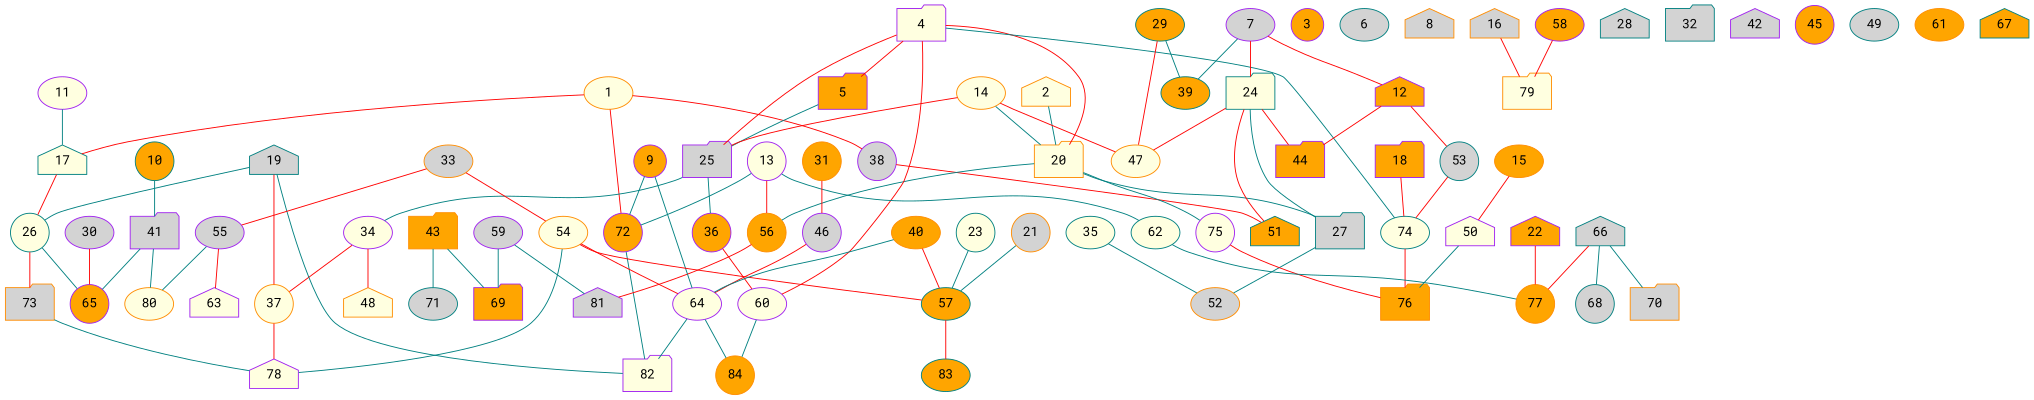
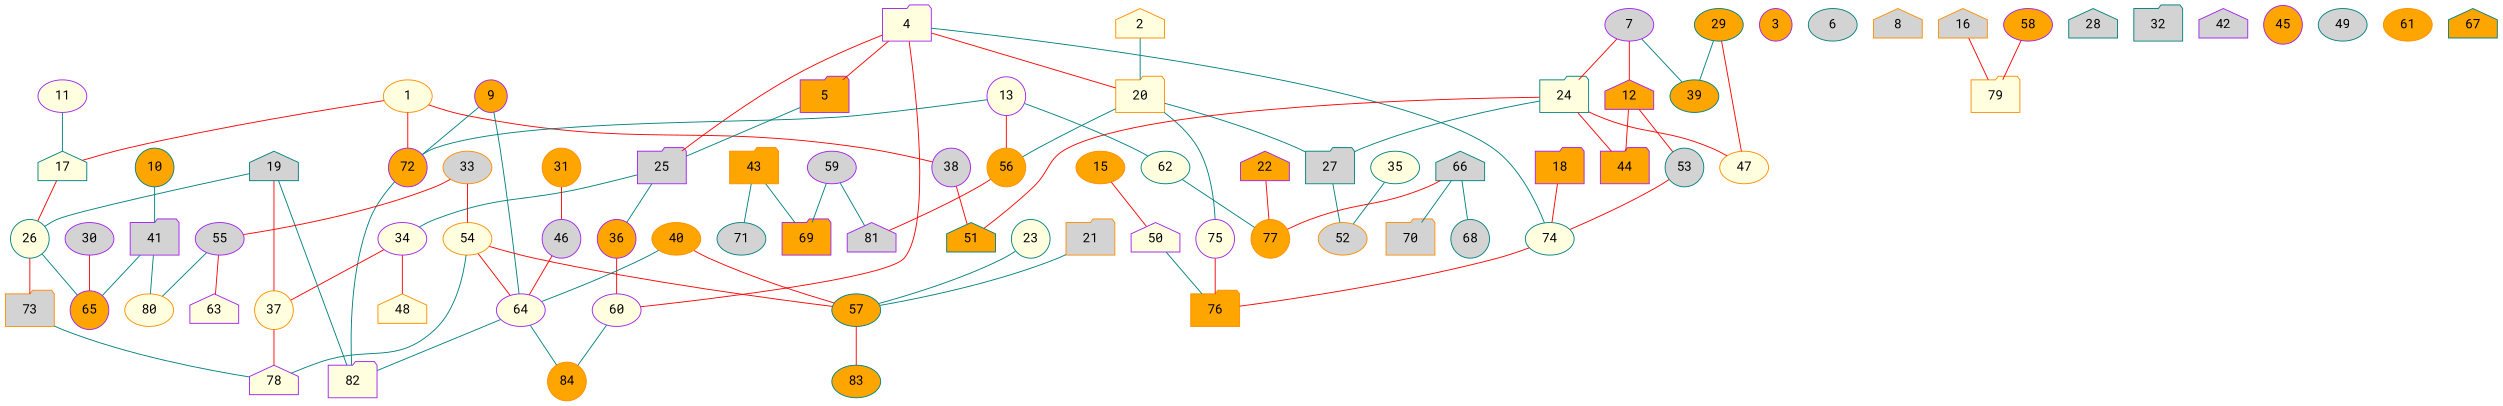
node "14": removed
node "21": shape circle -> folder
